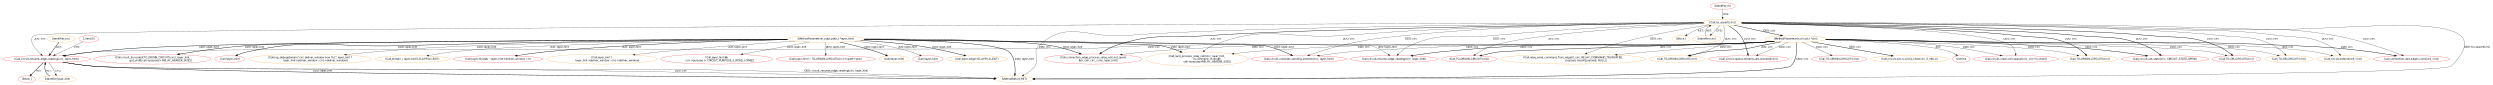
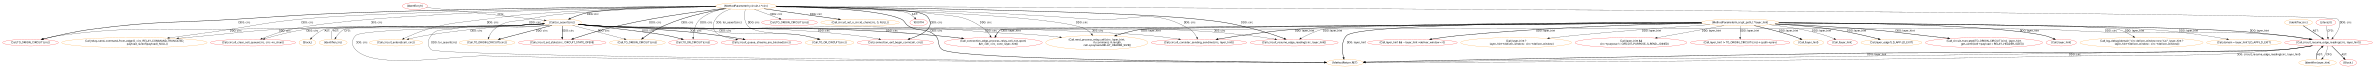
edge "(Call,tor_assert(circ))" -> "(MethodParameterIn,circuit_t *circ)": reversed
edge "(MethodParameterIn,circuit_t *circ)" -> "(Call,circuit_queue_streams_are_blocked(circ))": label "DDG: circ" -> "DDG: tor_assert(circ)"
